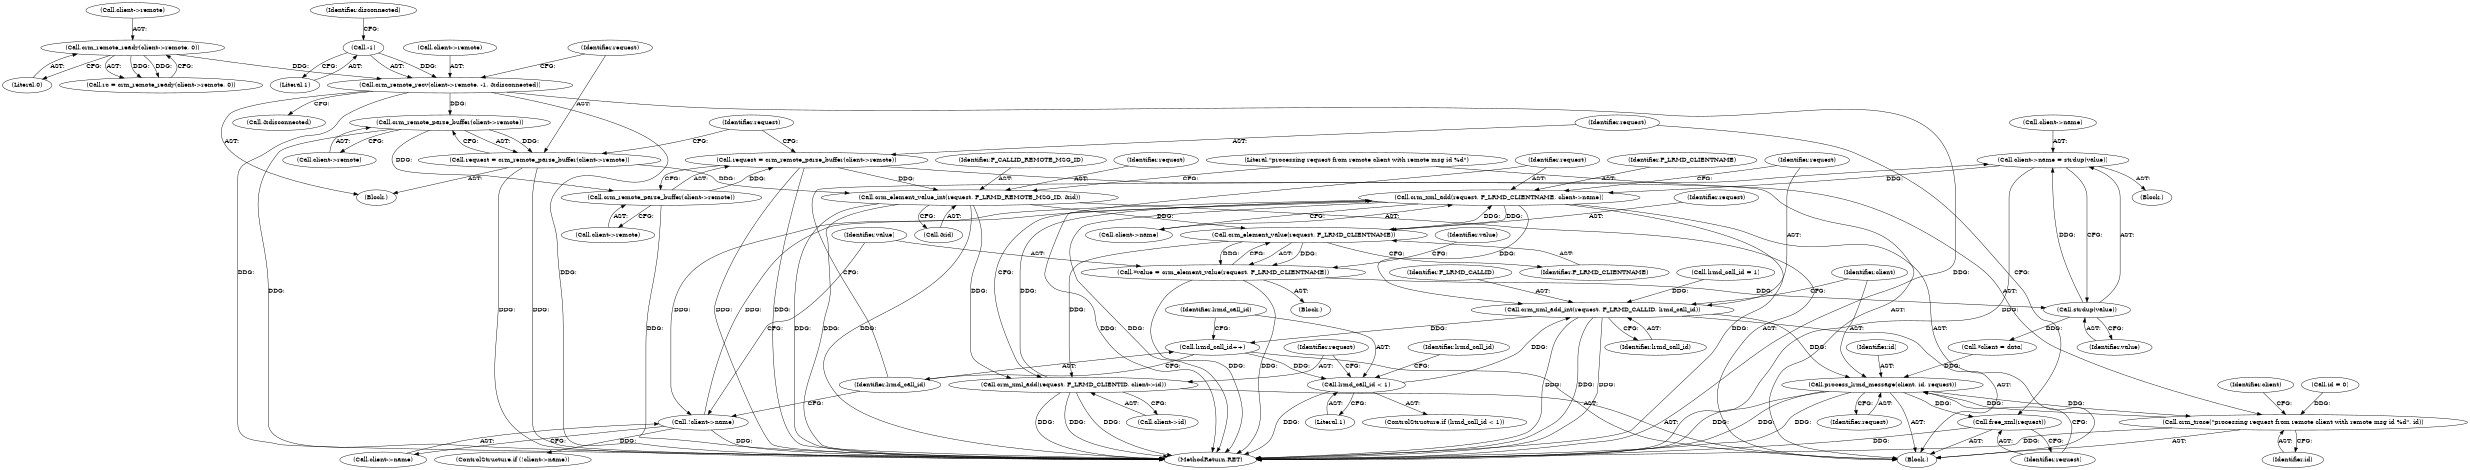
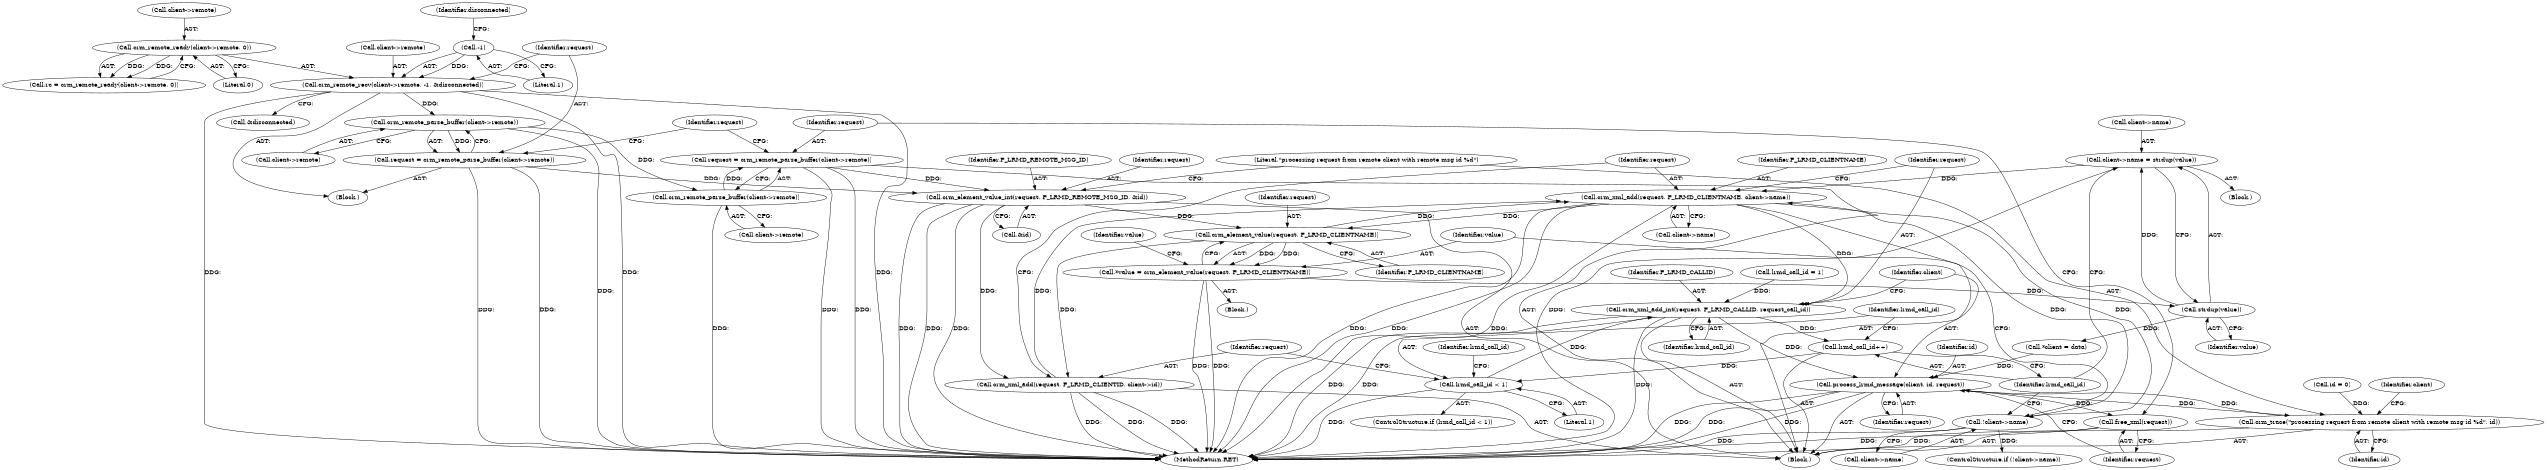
edge "(Call,crm_remote_ready(client->remote, 0))" -> "(Call,crm_remote_recv(client->remote, -1, &disconnected))": label "DDG: " -> "AST: "
node "(Identifier,F_CALLID_REMOTE_MSG_ID)": label "(Identifier,F_CALLID_REMOTE_MSG_ID)" -> "(Identifier,F_LRMD_REMOTE_MSG_ID)"
node "(Call,crm_xml_add_int(request, F_LRMD_CALLID, lrmd_call_id))": label "(Call,crm_xml_add_int(request, F_LRMD_CALLID, lrmd_call_id))" -> "(Call,crm_xml_add_int(request, F_LRMD_CALLID, request_call_id))"
node "(Call,client->id)": removed
